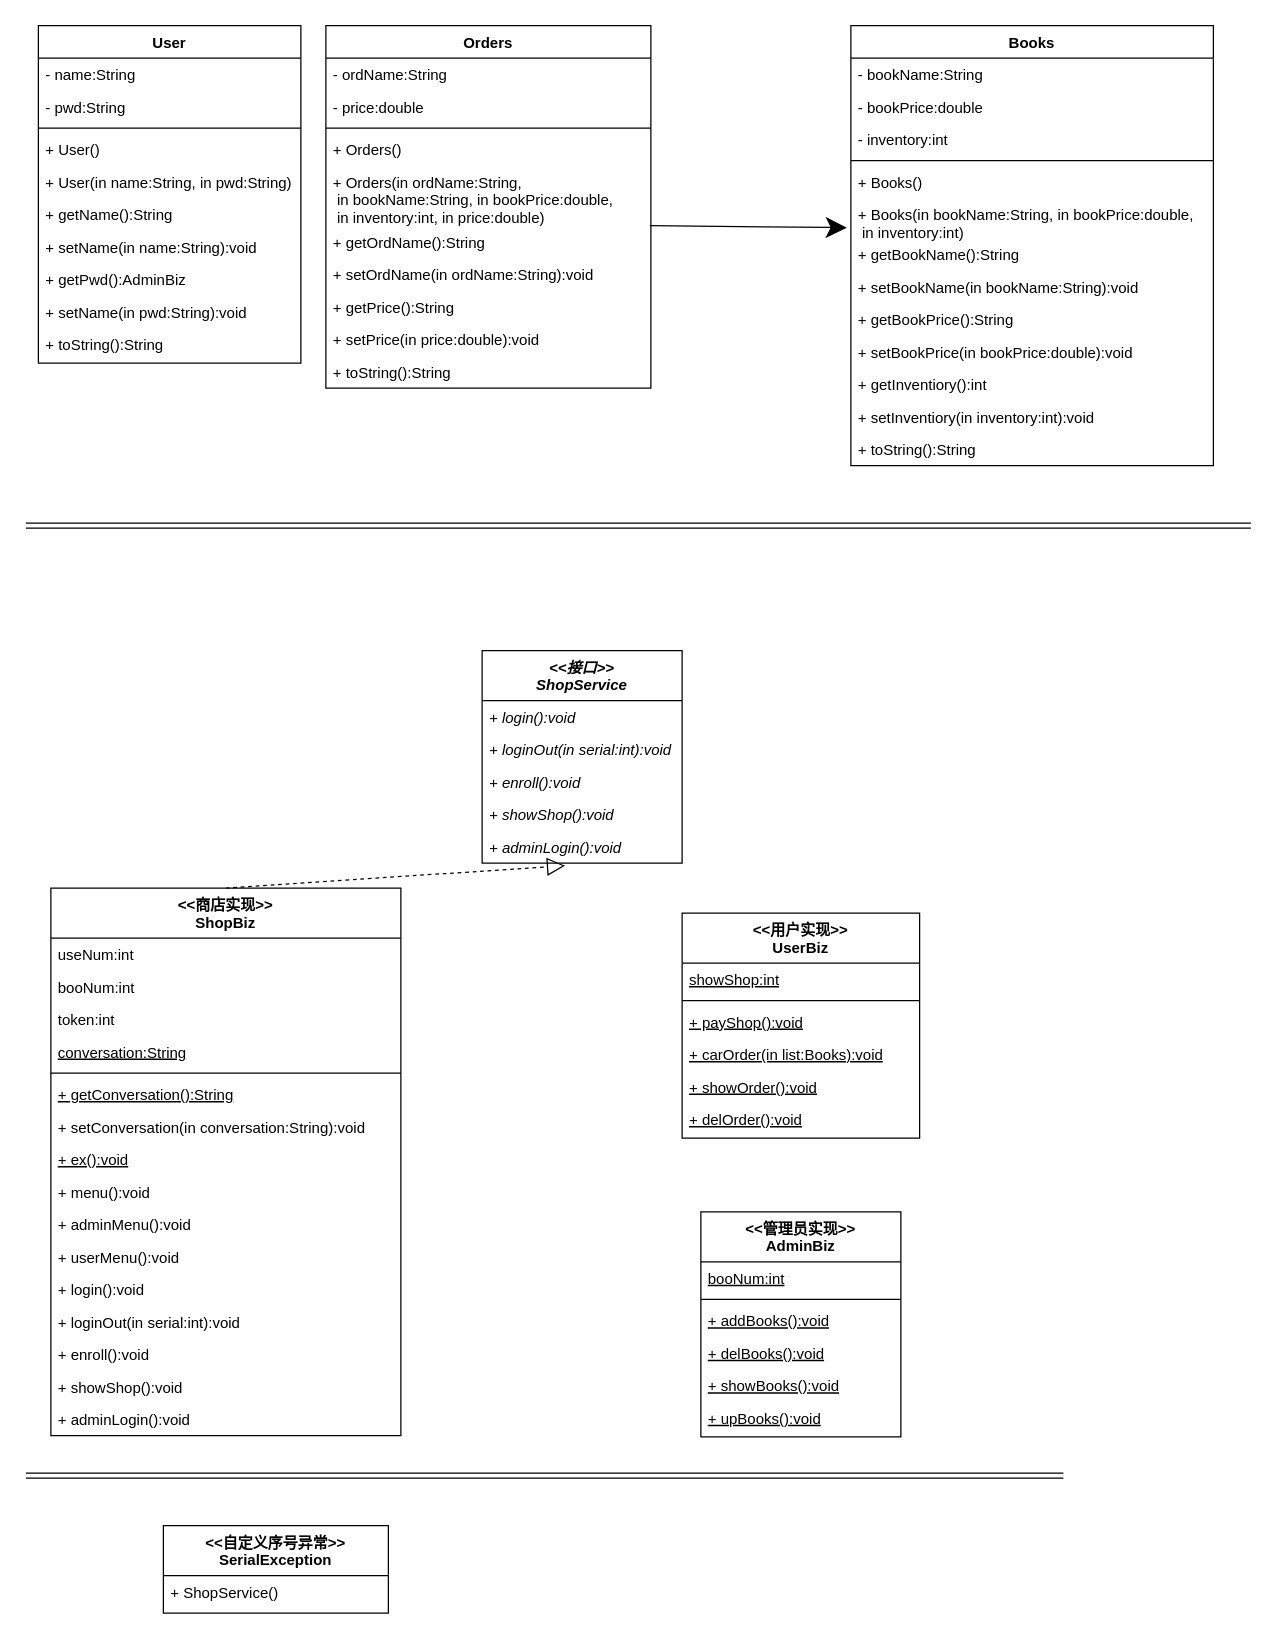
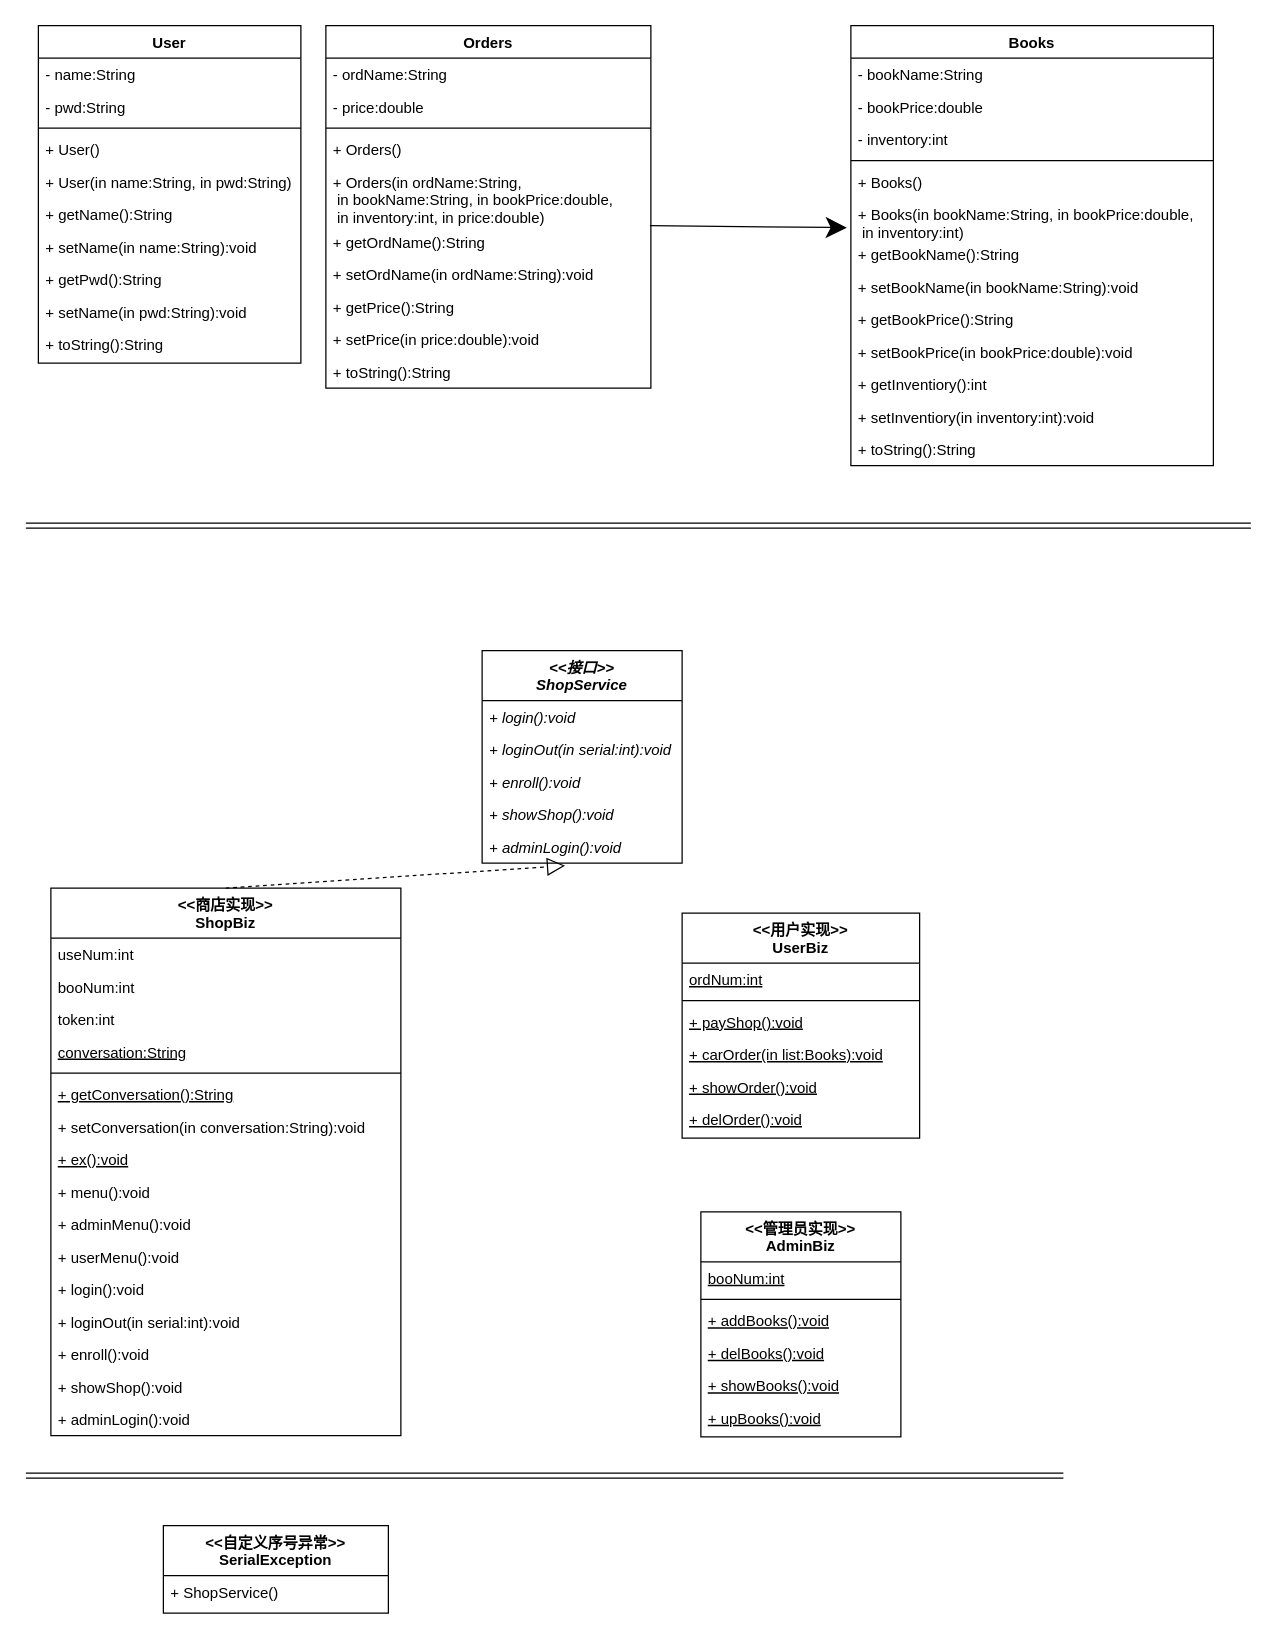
node "+ getPwd():AdminBiz": label "+ getPwd():AdminBiz" -> "+ getPwd():String"
node "showShop:int": label "showShop:int" -> "ordNum:int"
